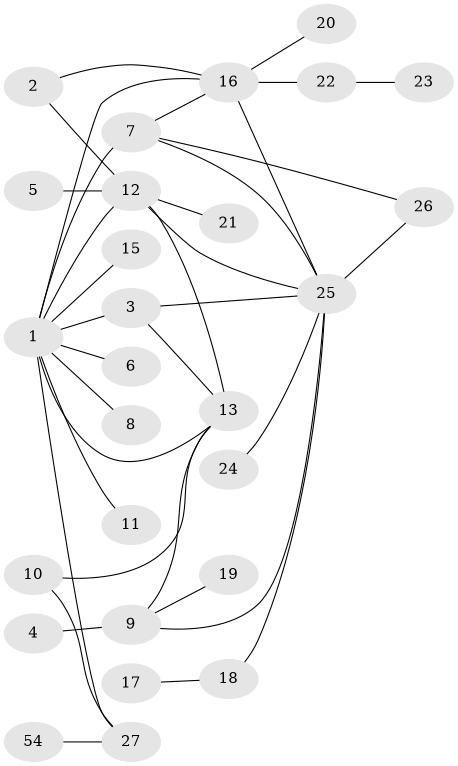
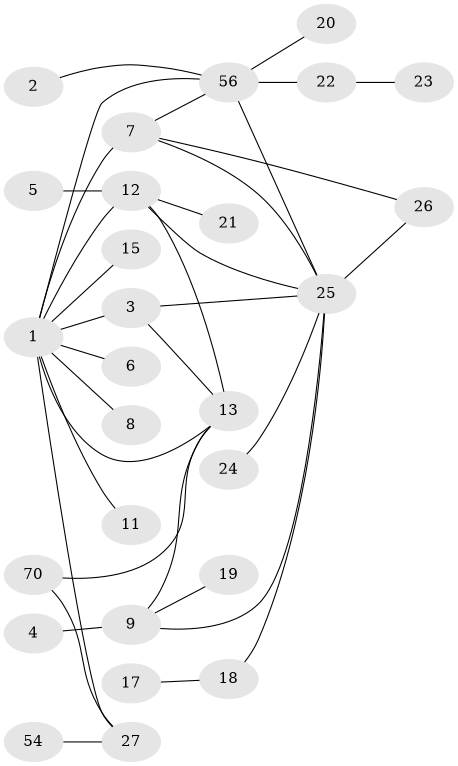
node "16": label "16" -> "56"
edge "2" -- "12": removed
node "10": label "10" -> "70"
